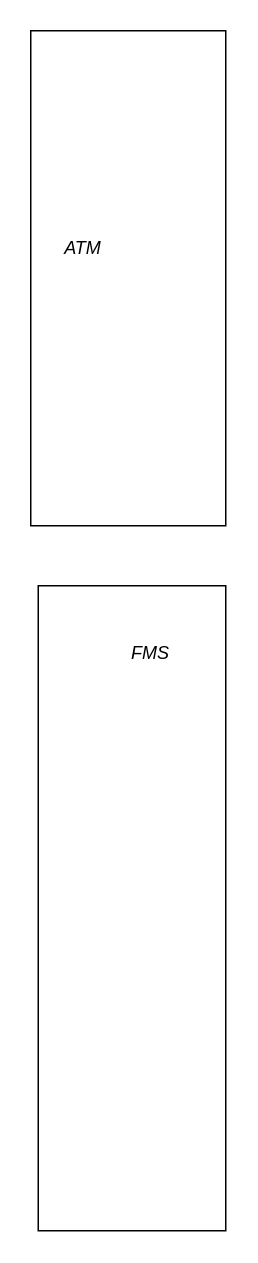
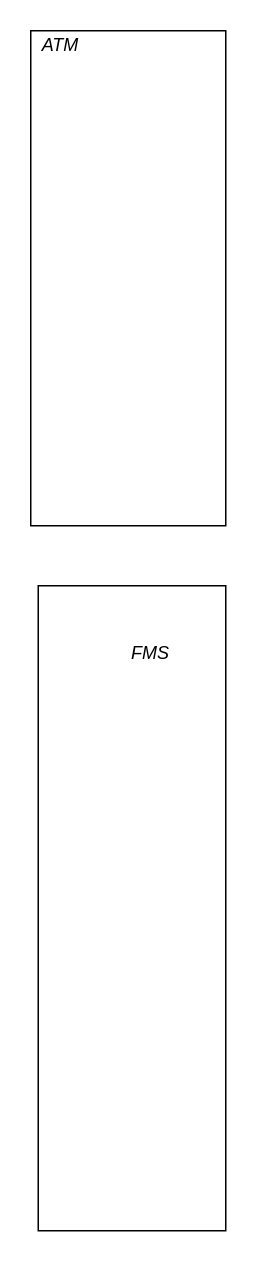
node "ATM": moved (83, 248) -> (61, 46)
